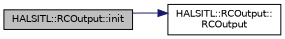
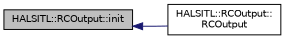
edge "HALSITL::RCOutput::init" -> "HALSITL::RCOutput:: RCOutput": reversed
